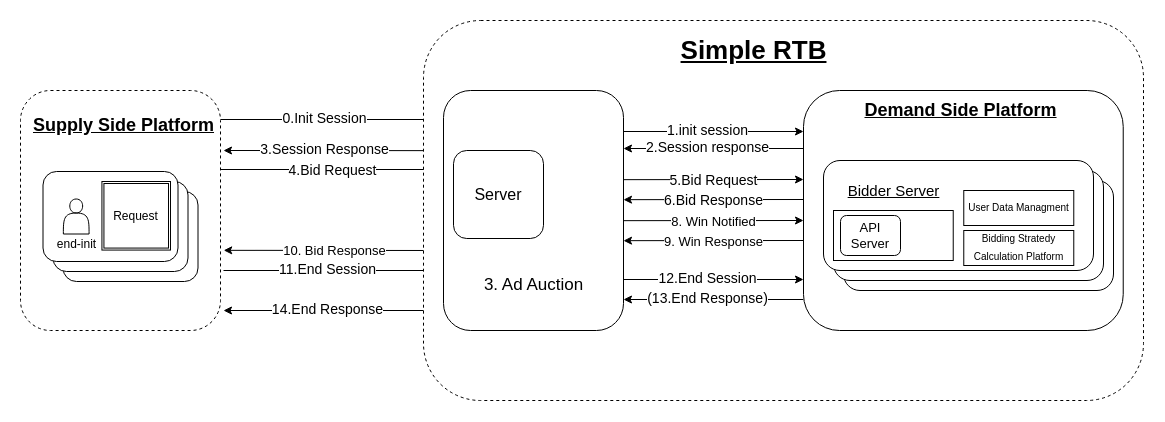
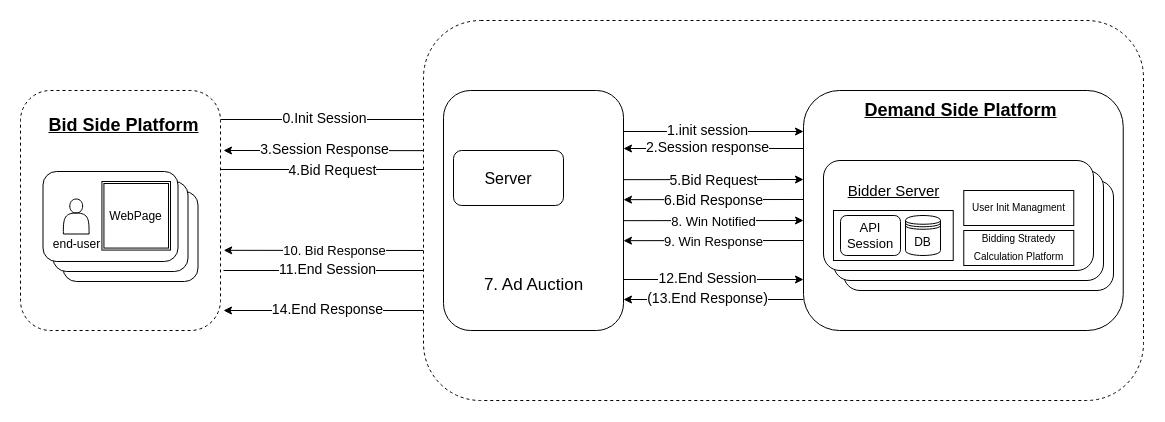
node "Simple RTB": removed
node "Supply Side Platform": label "Supply Side Platform" -> "Bid Side Platform"
node "Server": size 90x88 -> 110x55
node "User Data Managment": label "User Data Managment" -> "User Init Managment"
node "Request": label "Request" -> "WebPage"
node "API Server": label "API Server" -> "API Session"
node "DB": added
node "end-init": label "end-init" -> "end-user"
node "3. Ad Auction": label "3. Ad Auction" -> "7. Ad Auction"
